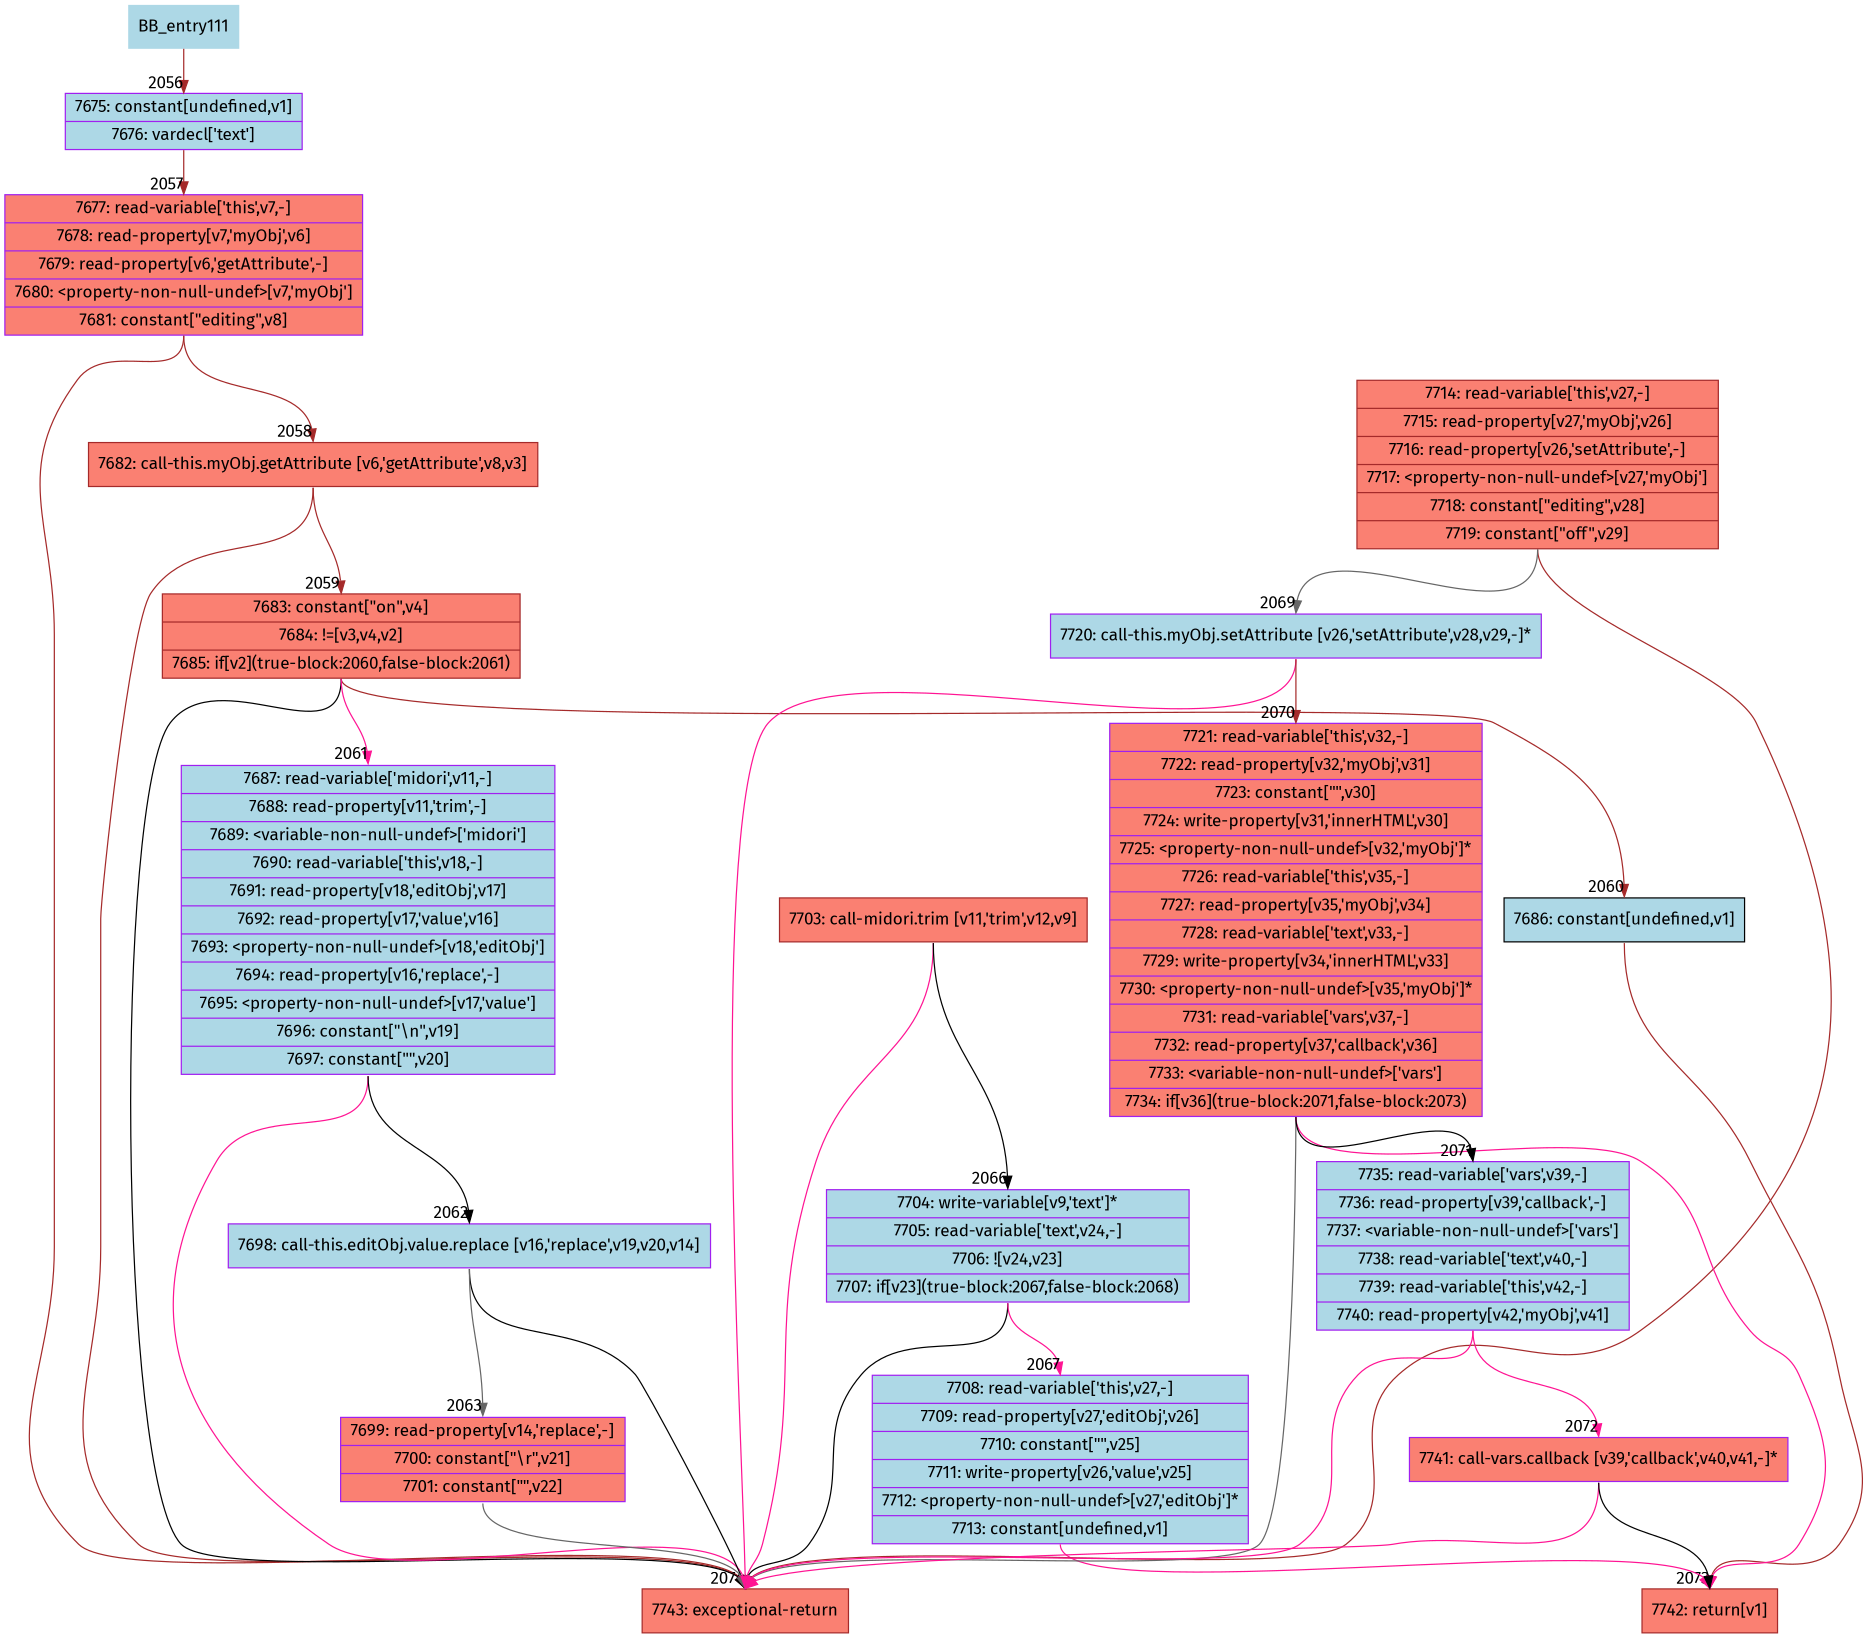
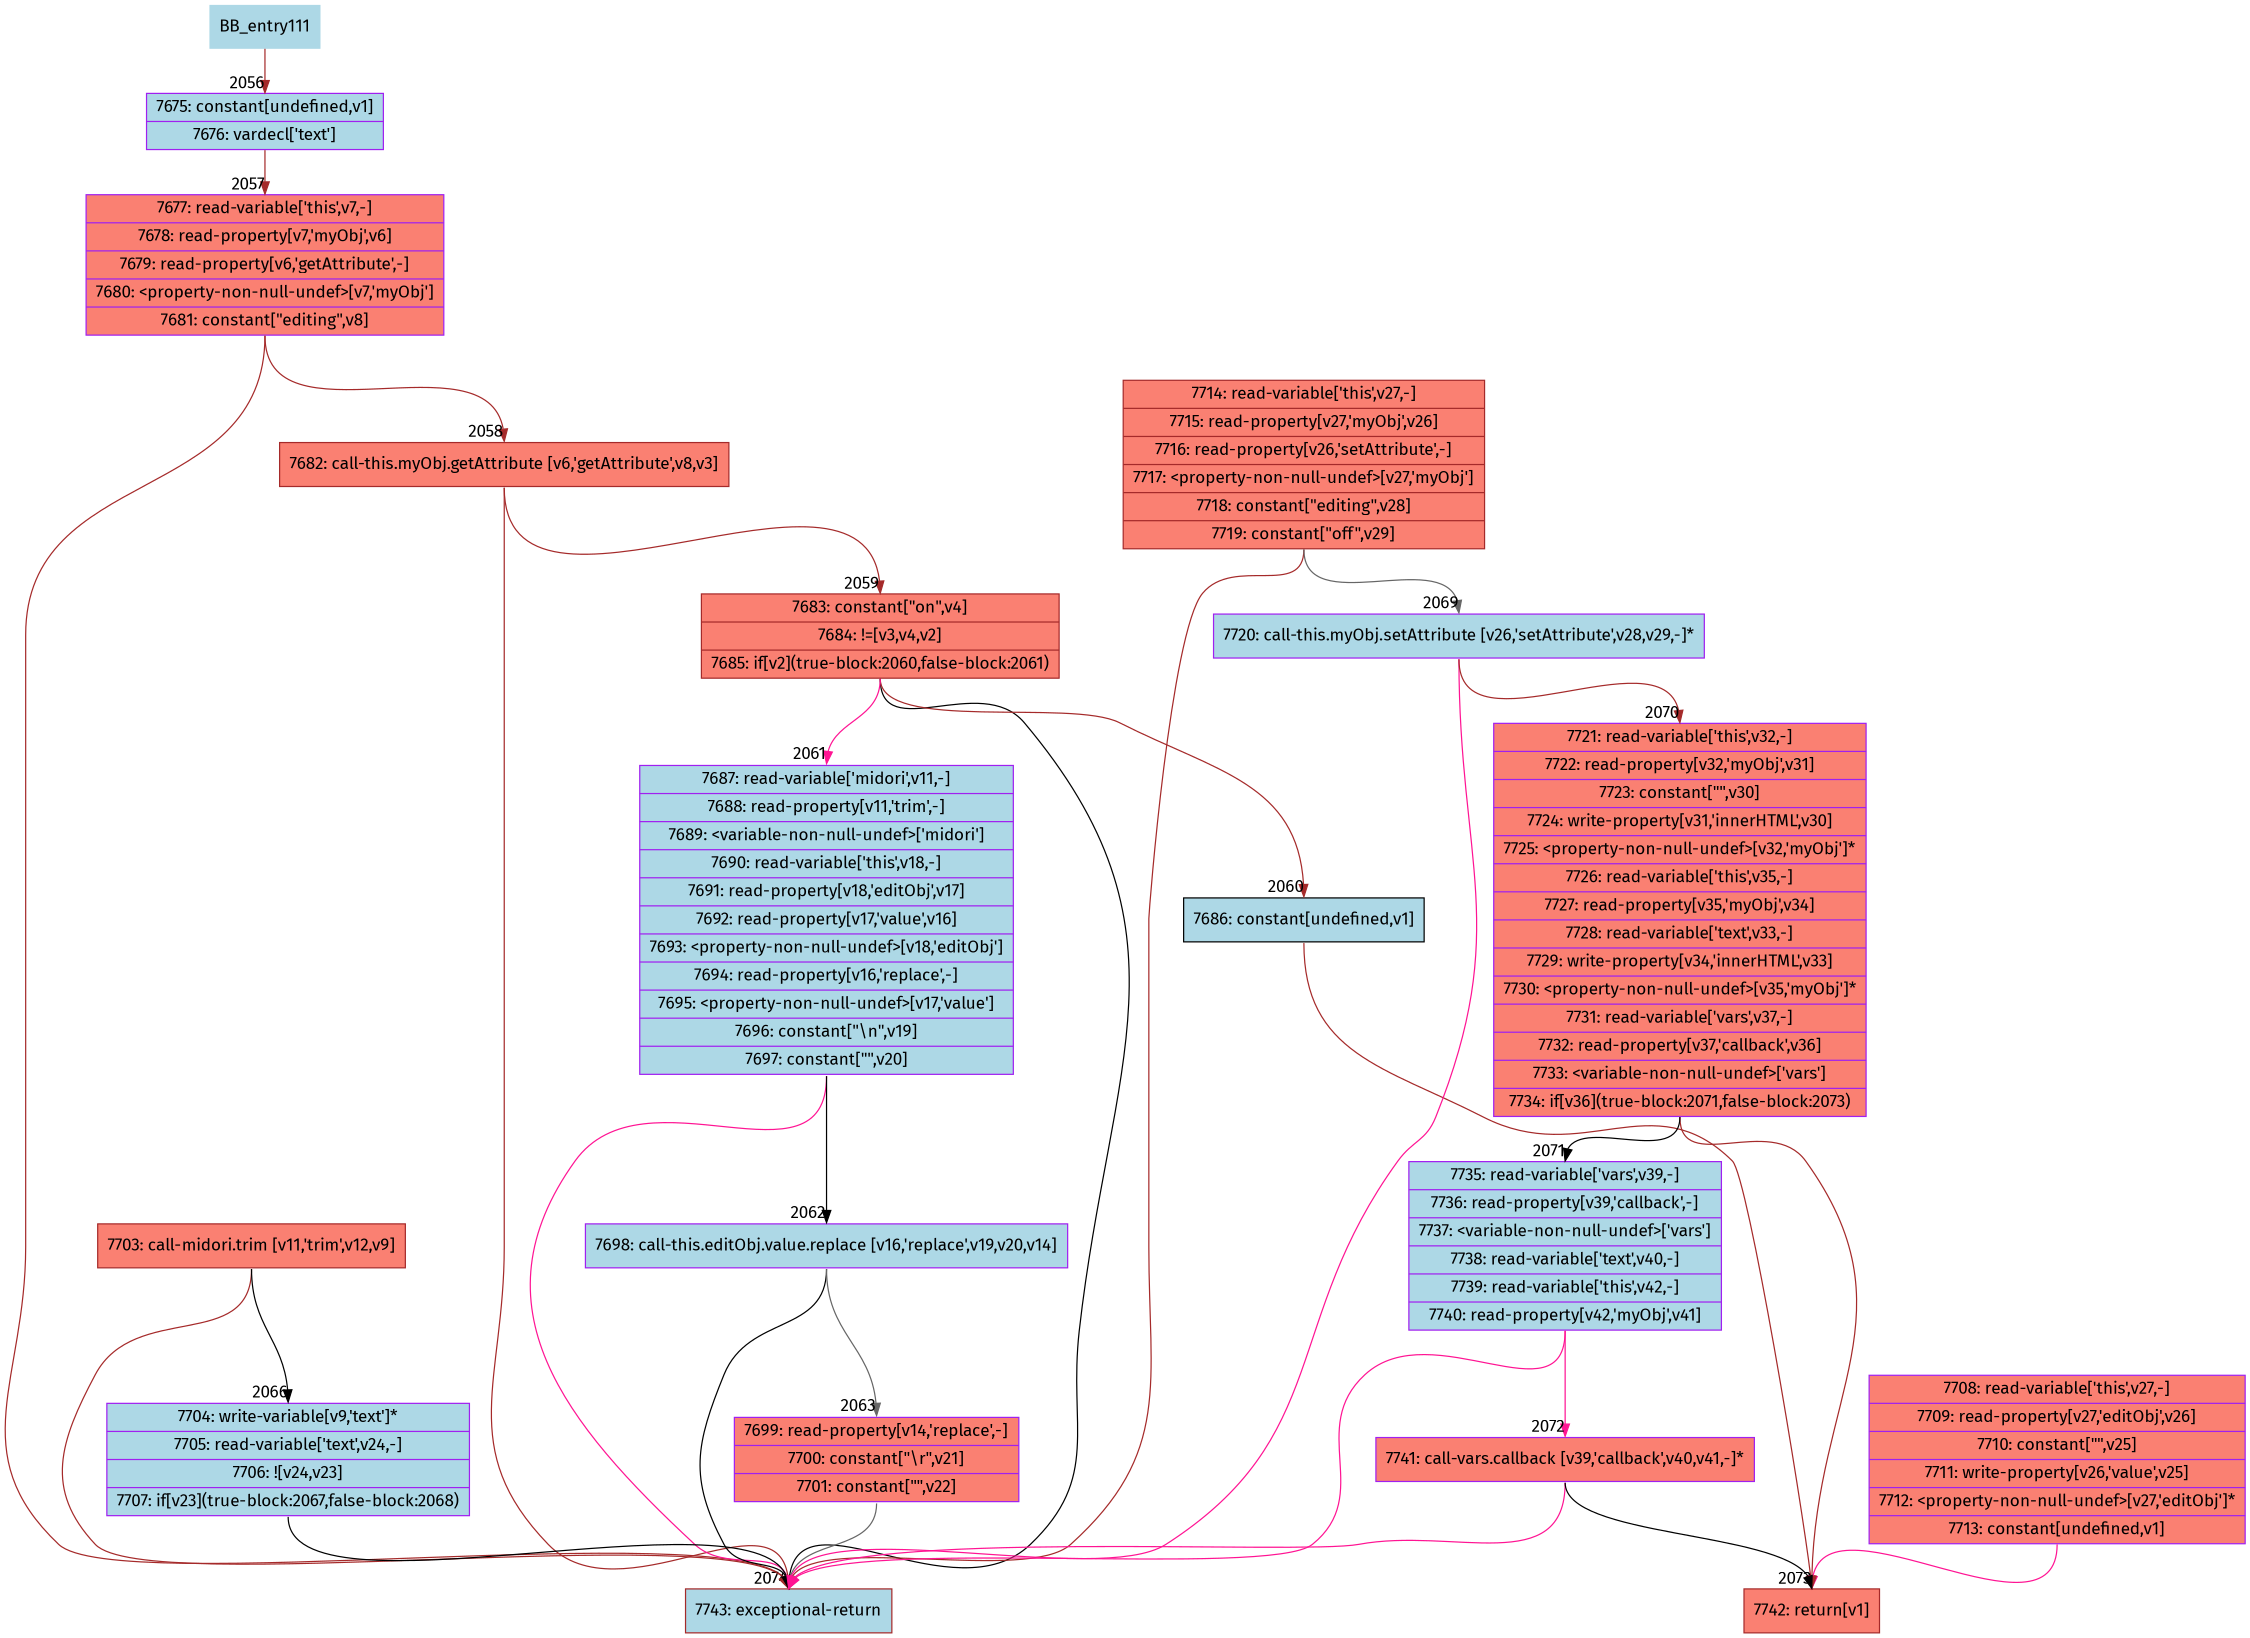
edge "7721: read-variable['this',v32,-]" -> "7742: return[v1]": color deeppink -> brown
edge "7703: call-midori.trim [v11,'trim',v12,v9]" -> "7743: exceptional-return": color deeppink -> brown
edge "7704: write-variable[v9,'text']*" -> "7708: read-variable['this',v27,-]": removed
node "7708: read-variable['this',v27,-]": fillcolor lightblue -> salmon
edge "7721: read-variable['this',v32,-]" -> "7743: exceptional-return": removed
node "7743: exceptional-return": fillcolor salmon -> lightblue
